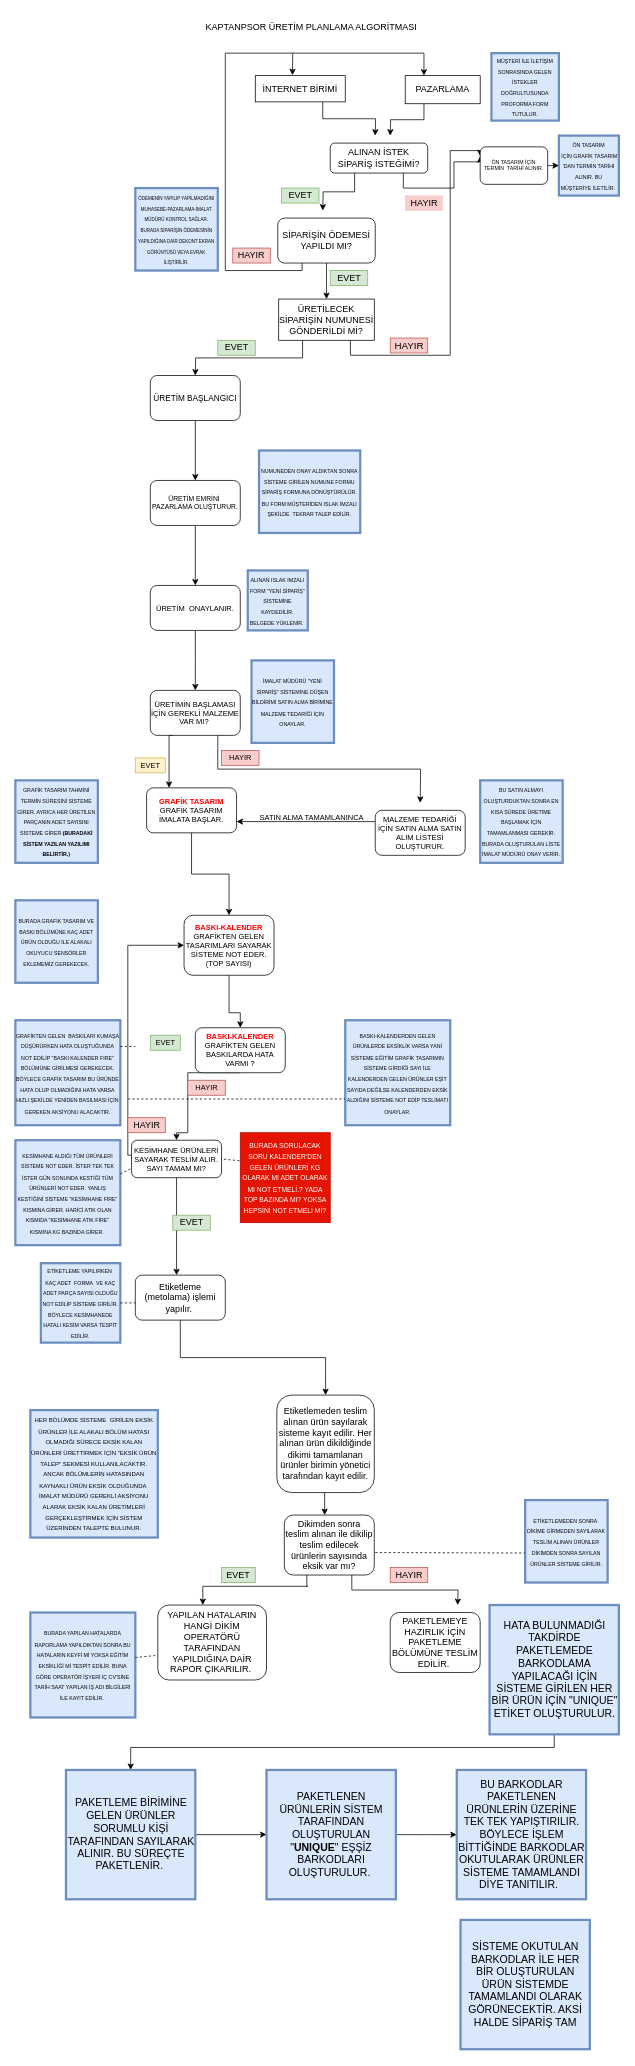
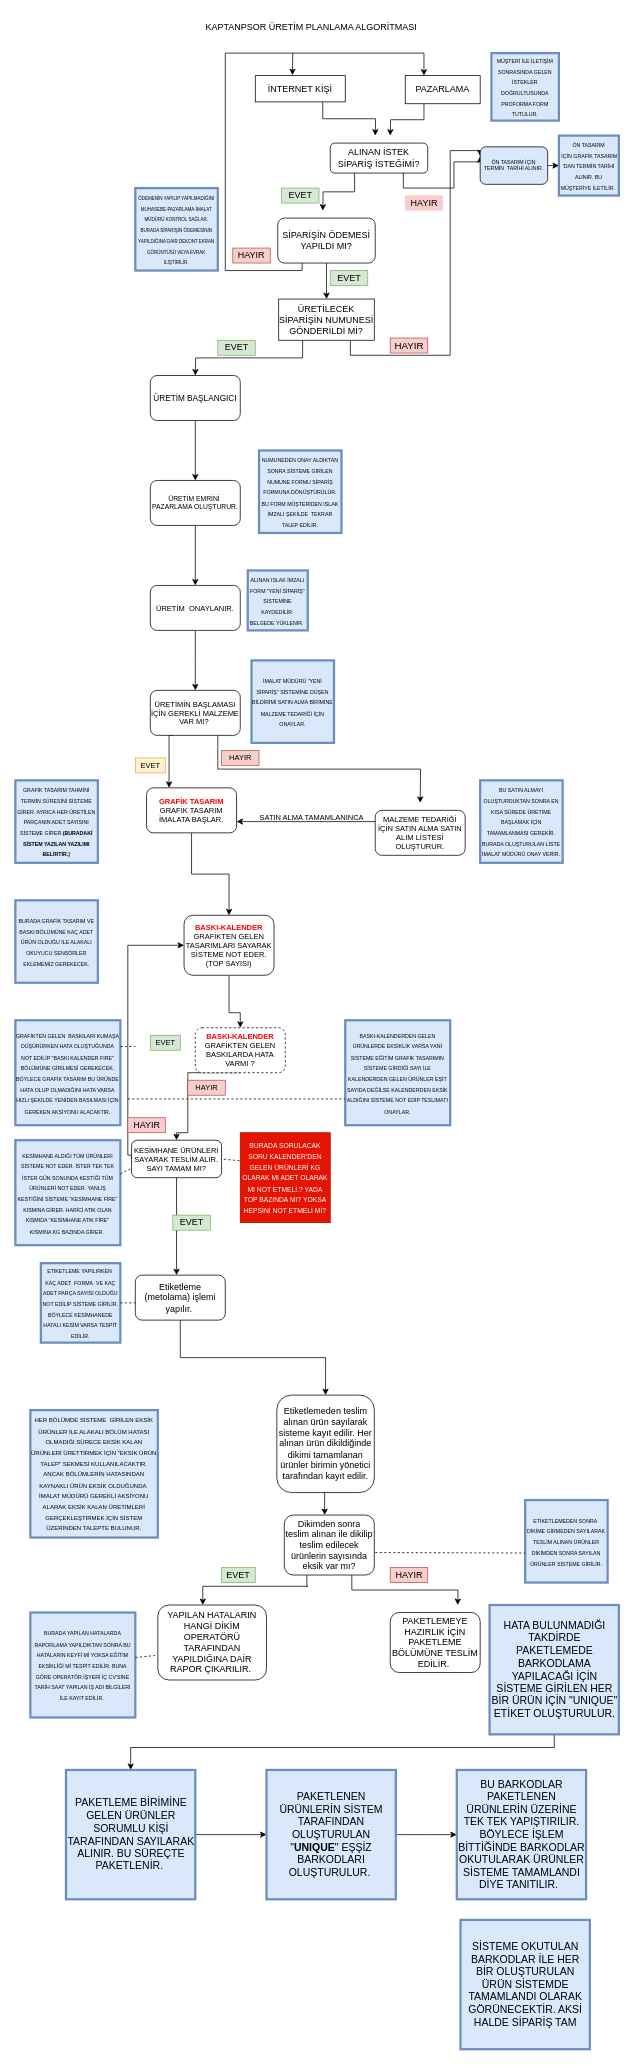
node "İNTERNET BİRİMİ": label "İNTERNET BİRİMİ" -> "İNTERNET KİŞİ"
node "ÖN TASARIM İÇİN TERMİN TARİHİ ALINIR.": fillcolor #ffffff -> #dae8fc
node "NUMUNEDEN ONAY ALDIKTAN SONRA SİSTEME GİRİLEN NUMUNE FORMU SİPARİŞ FORMUNA DÖNÜŞTÜRÜLÜR. BU FORM MÜŞTERİDEN ISLAK İMZALI ŞEKİLDE TEKRAR TALEP EDİLİR.": size 101x83 -> 83x83
node "BASKI-KALENDER GRAFİKTEN GELEN BASKILARDA HATA VARMI ?": style solid -> dashed
